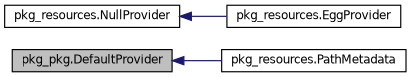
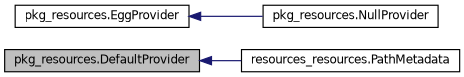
edge "pkg_resources.EggProvider" -> "pkg_resources.NullProvider": reversed
node "pkg_pkg.DefaultProvider": label "pkg_pkg.DefaultProvider" -> "pkg_resources.DefaultProvider"
node "pkg_resources.PathMetadata": label "pkg_resources.PathMetadata" -> "resources_resources.PathMetadata"
